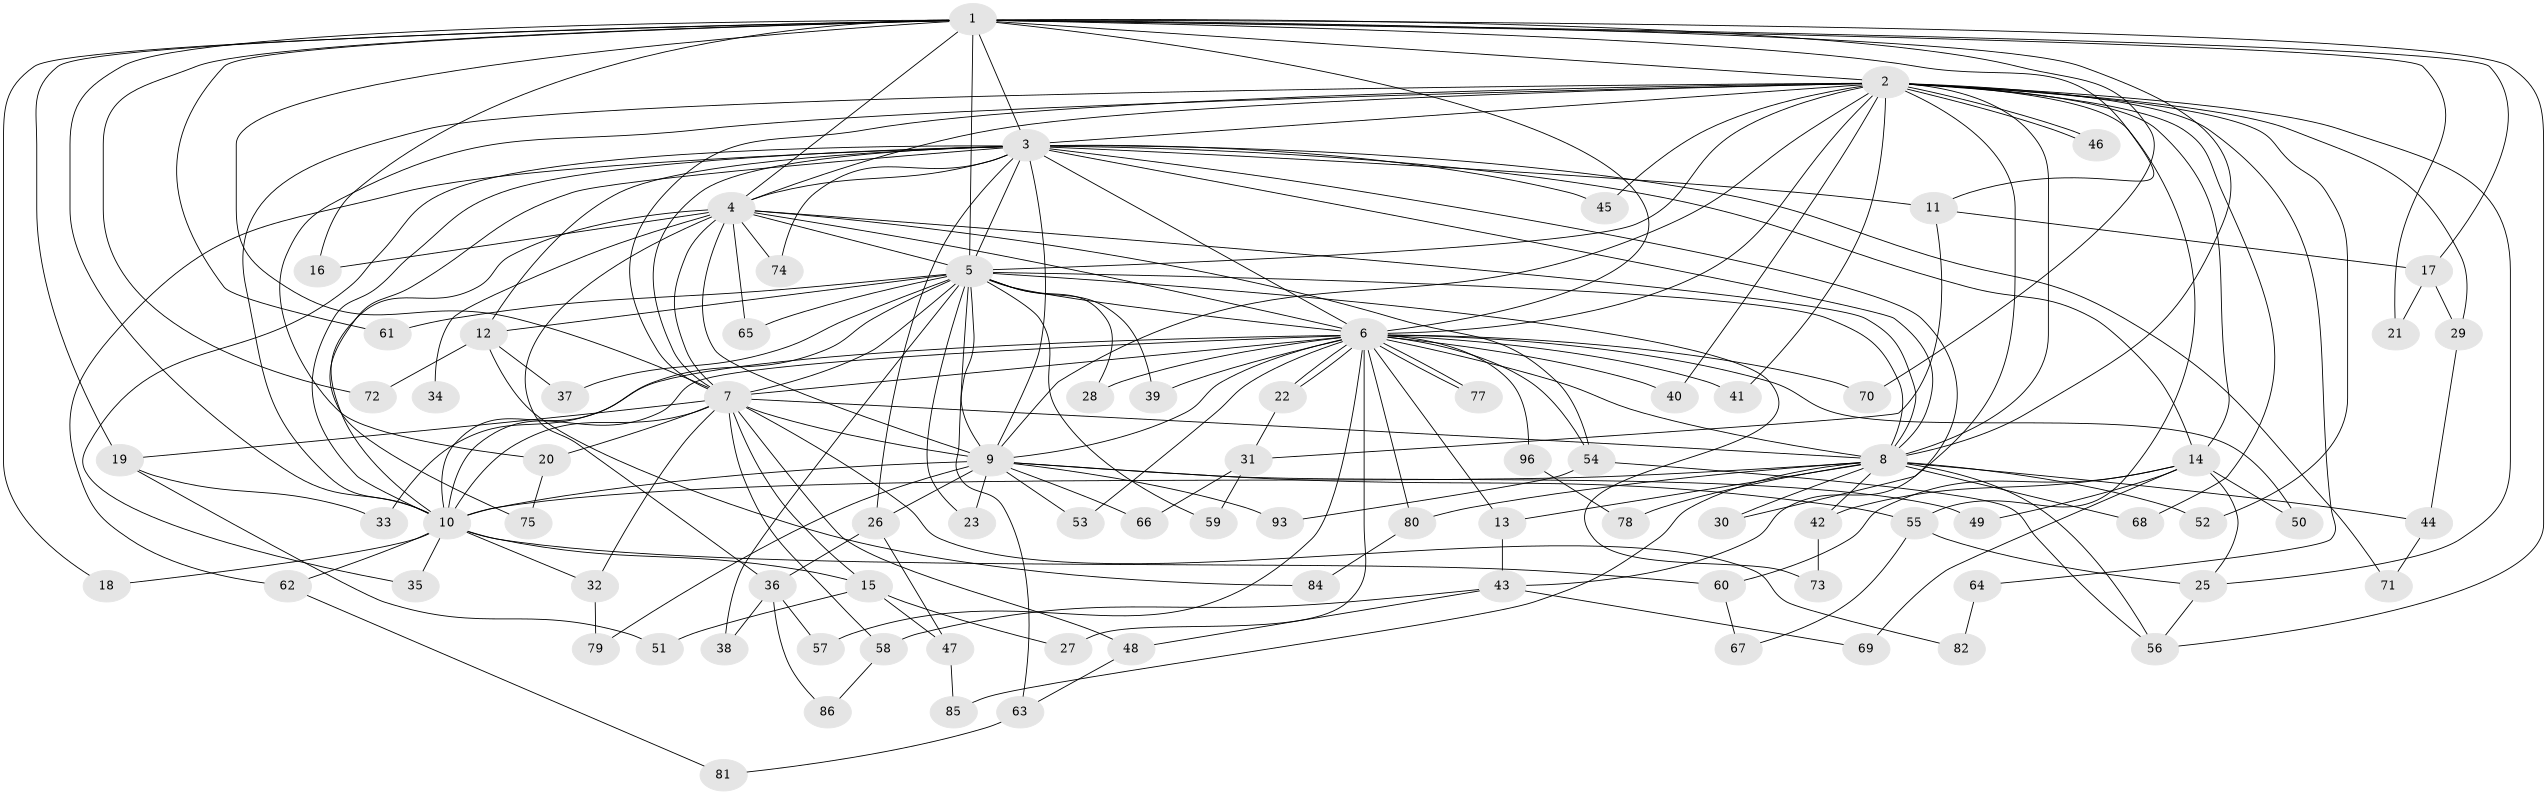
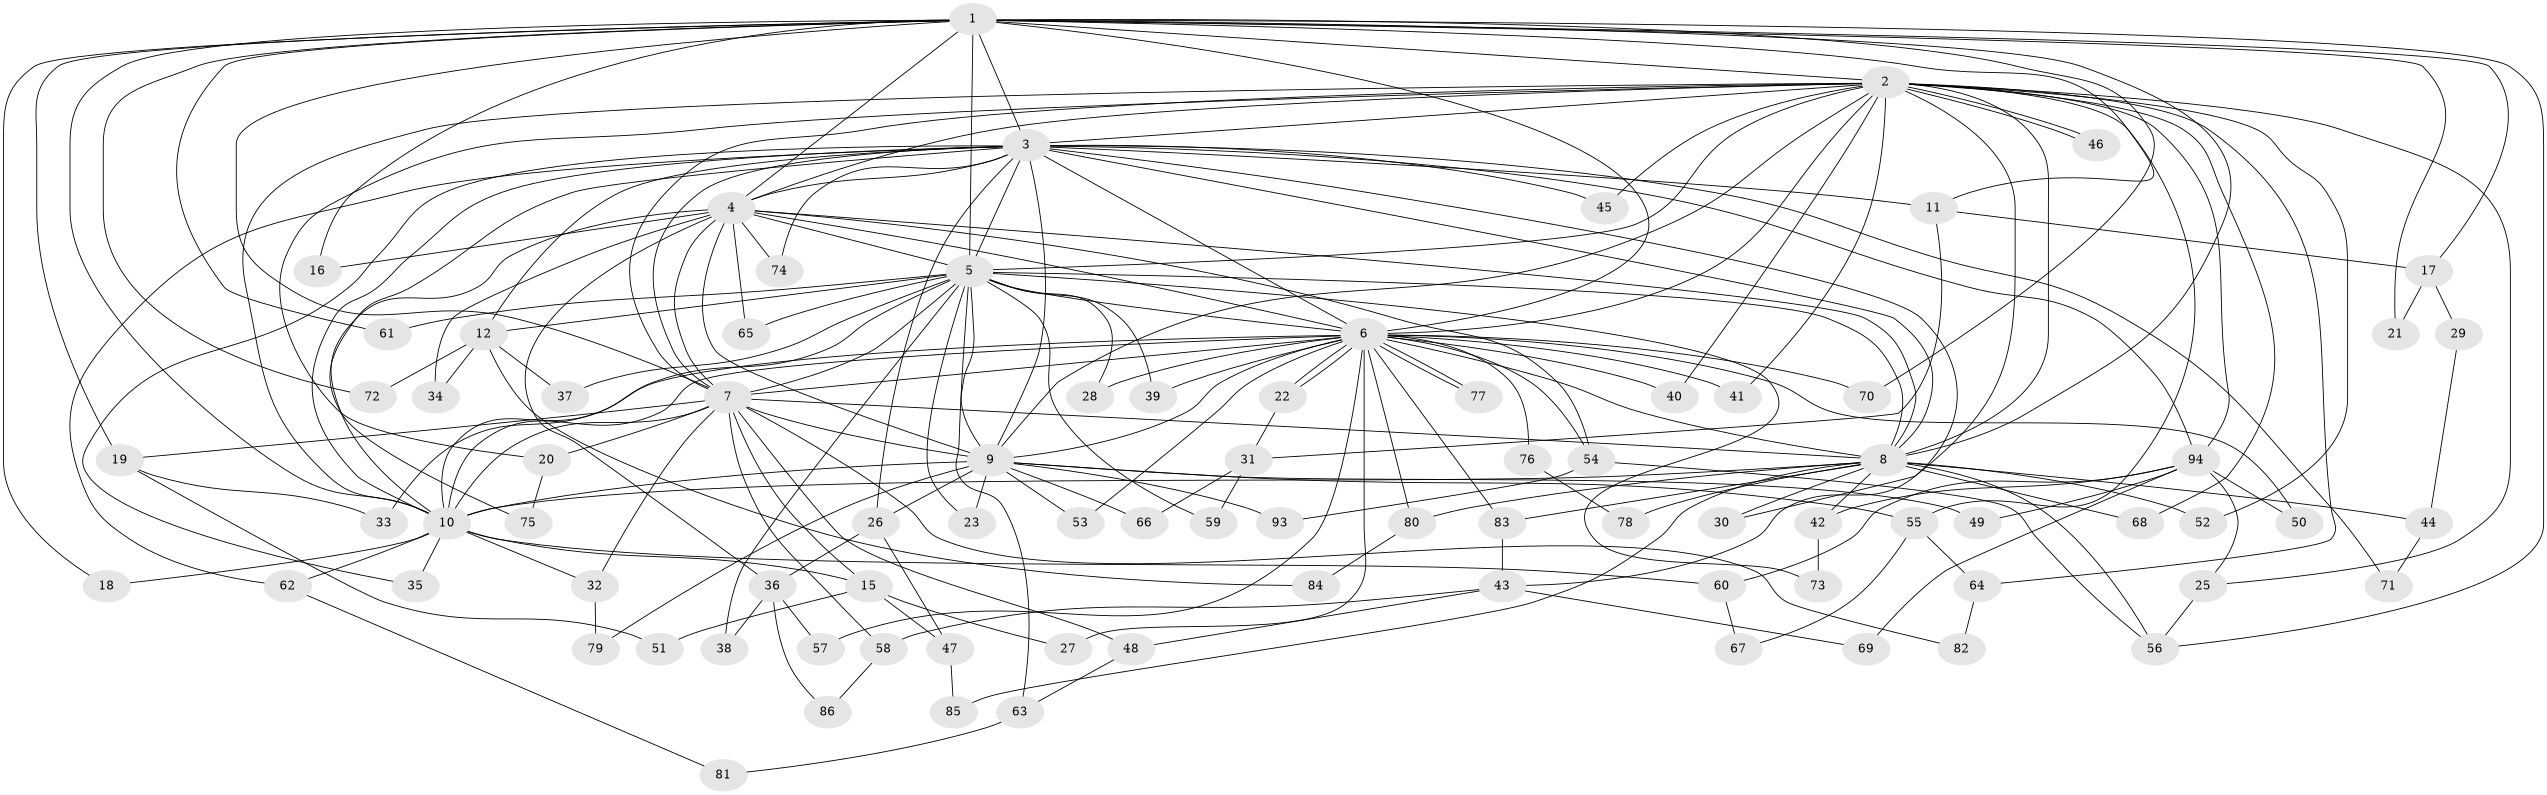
edge "2" -- "29": removed
edge "12" -- "34": added
node "96": label "96" -> "76"
node "14": label "14" -> "94"
node "13": label "13" -> "83"
edge "55" -- "25": now "55" -- "64"
